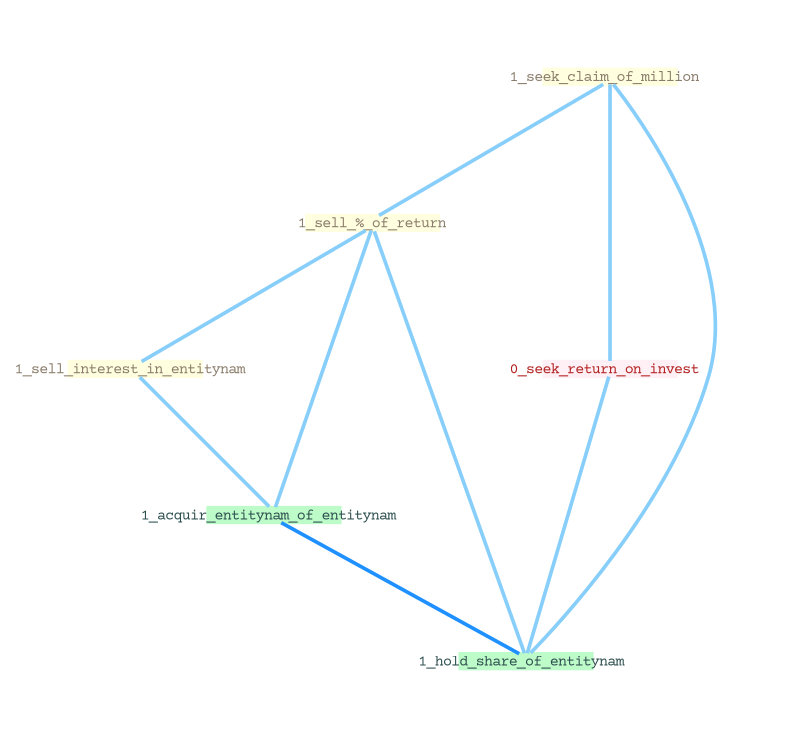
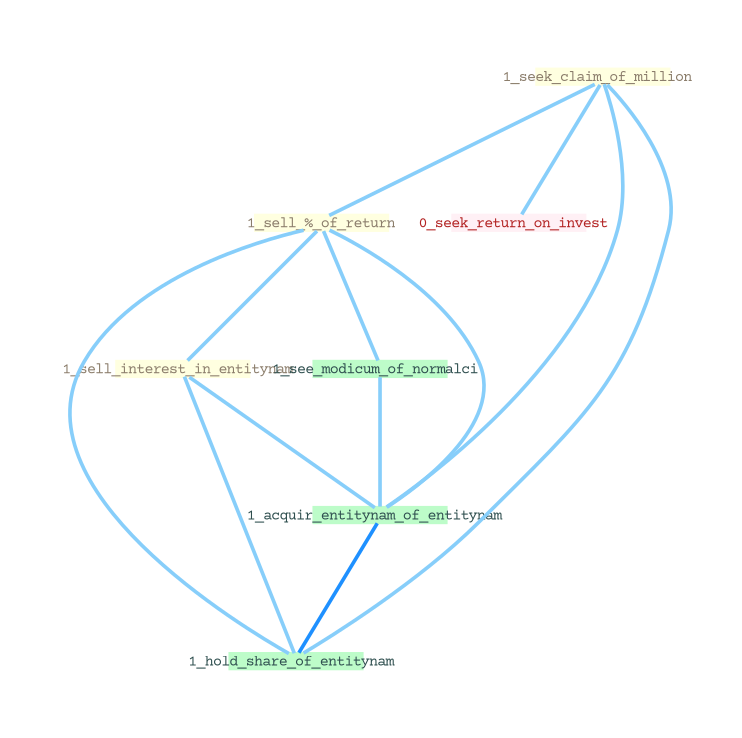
edge "1_seek_claim_of_million" -- "1_acquir_entitynam_of_entitynam": added
node "1_see_modicum_of_normalci": added
edge "0_seek_return_on_invest" -- "1_hold_share_of_entitynam": now "1_sell_interest_in_entitynam" -- "1_hold_share_of_entitynam"
